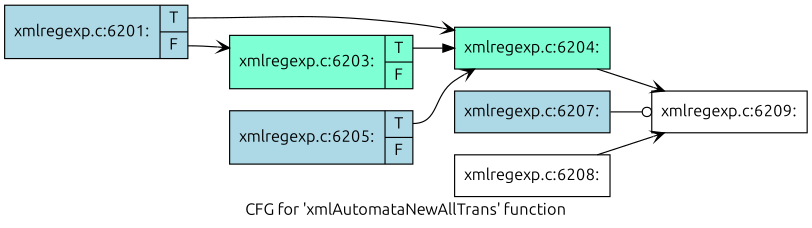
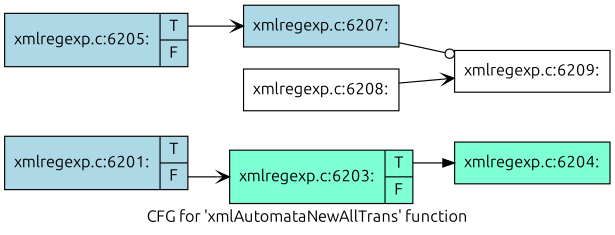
edge "xmlregexp.c:6201:" -> "xmlregexp.c:6204:": removed
edge "xmlregexp.c:6204:" -> "xmlregexp.c:6209:": removed
edge "xmlregexp.c:6205:" -> "xmlregexp.c:6204:": now "xmlregexp.c:6205:" -> "xmlregexp.c:6207:"
